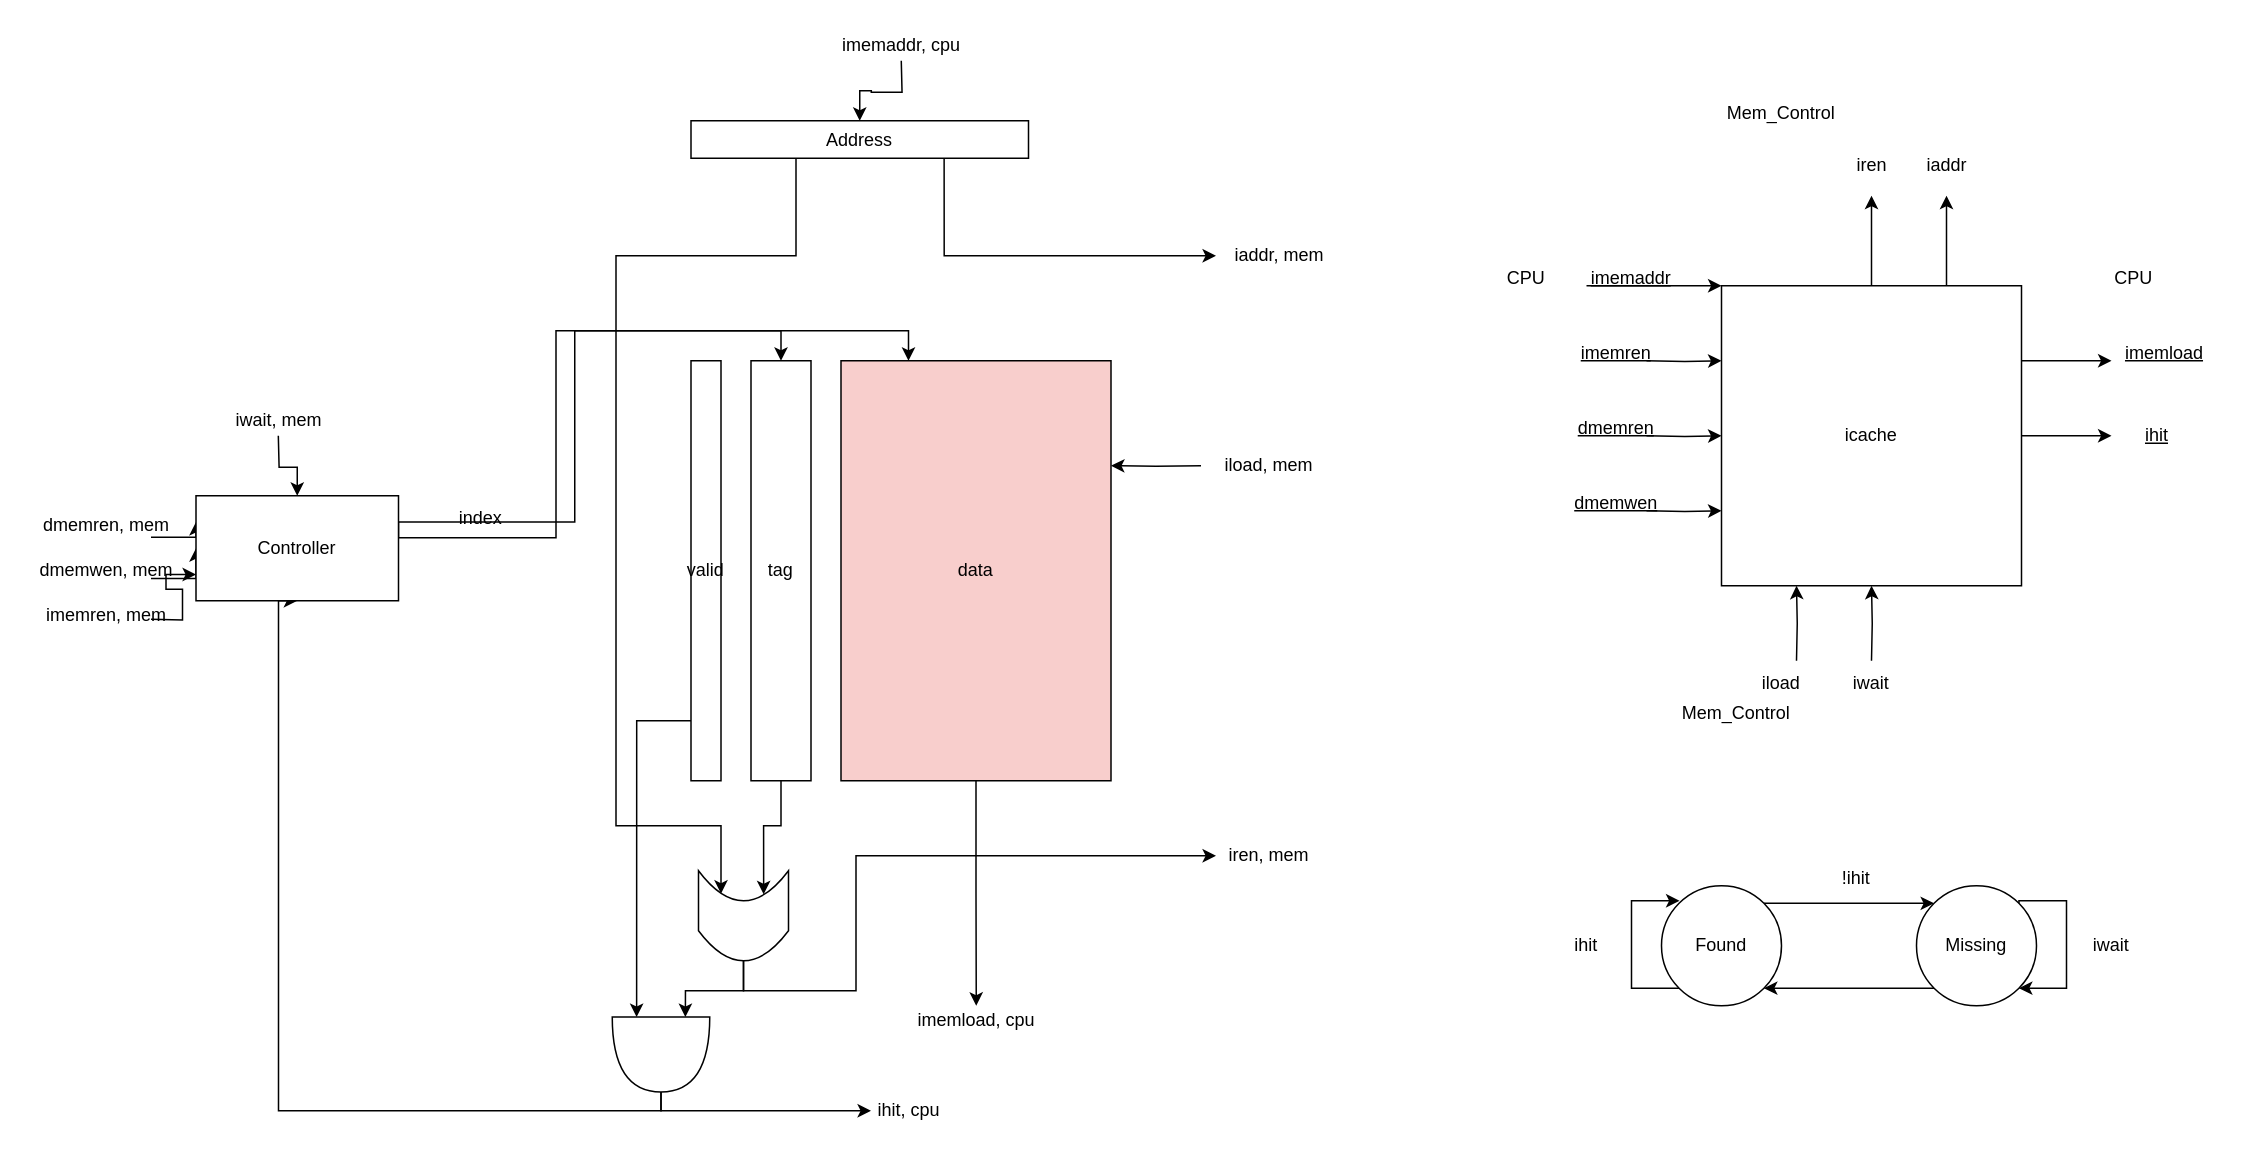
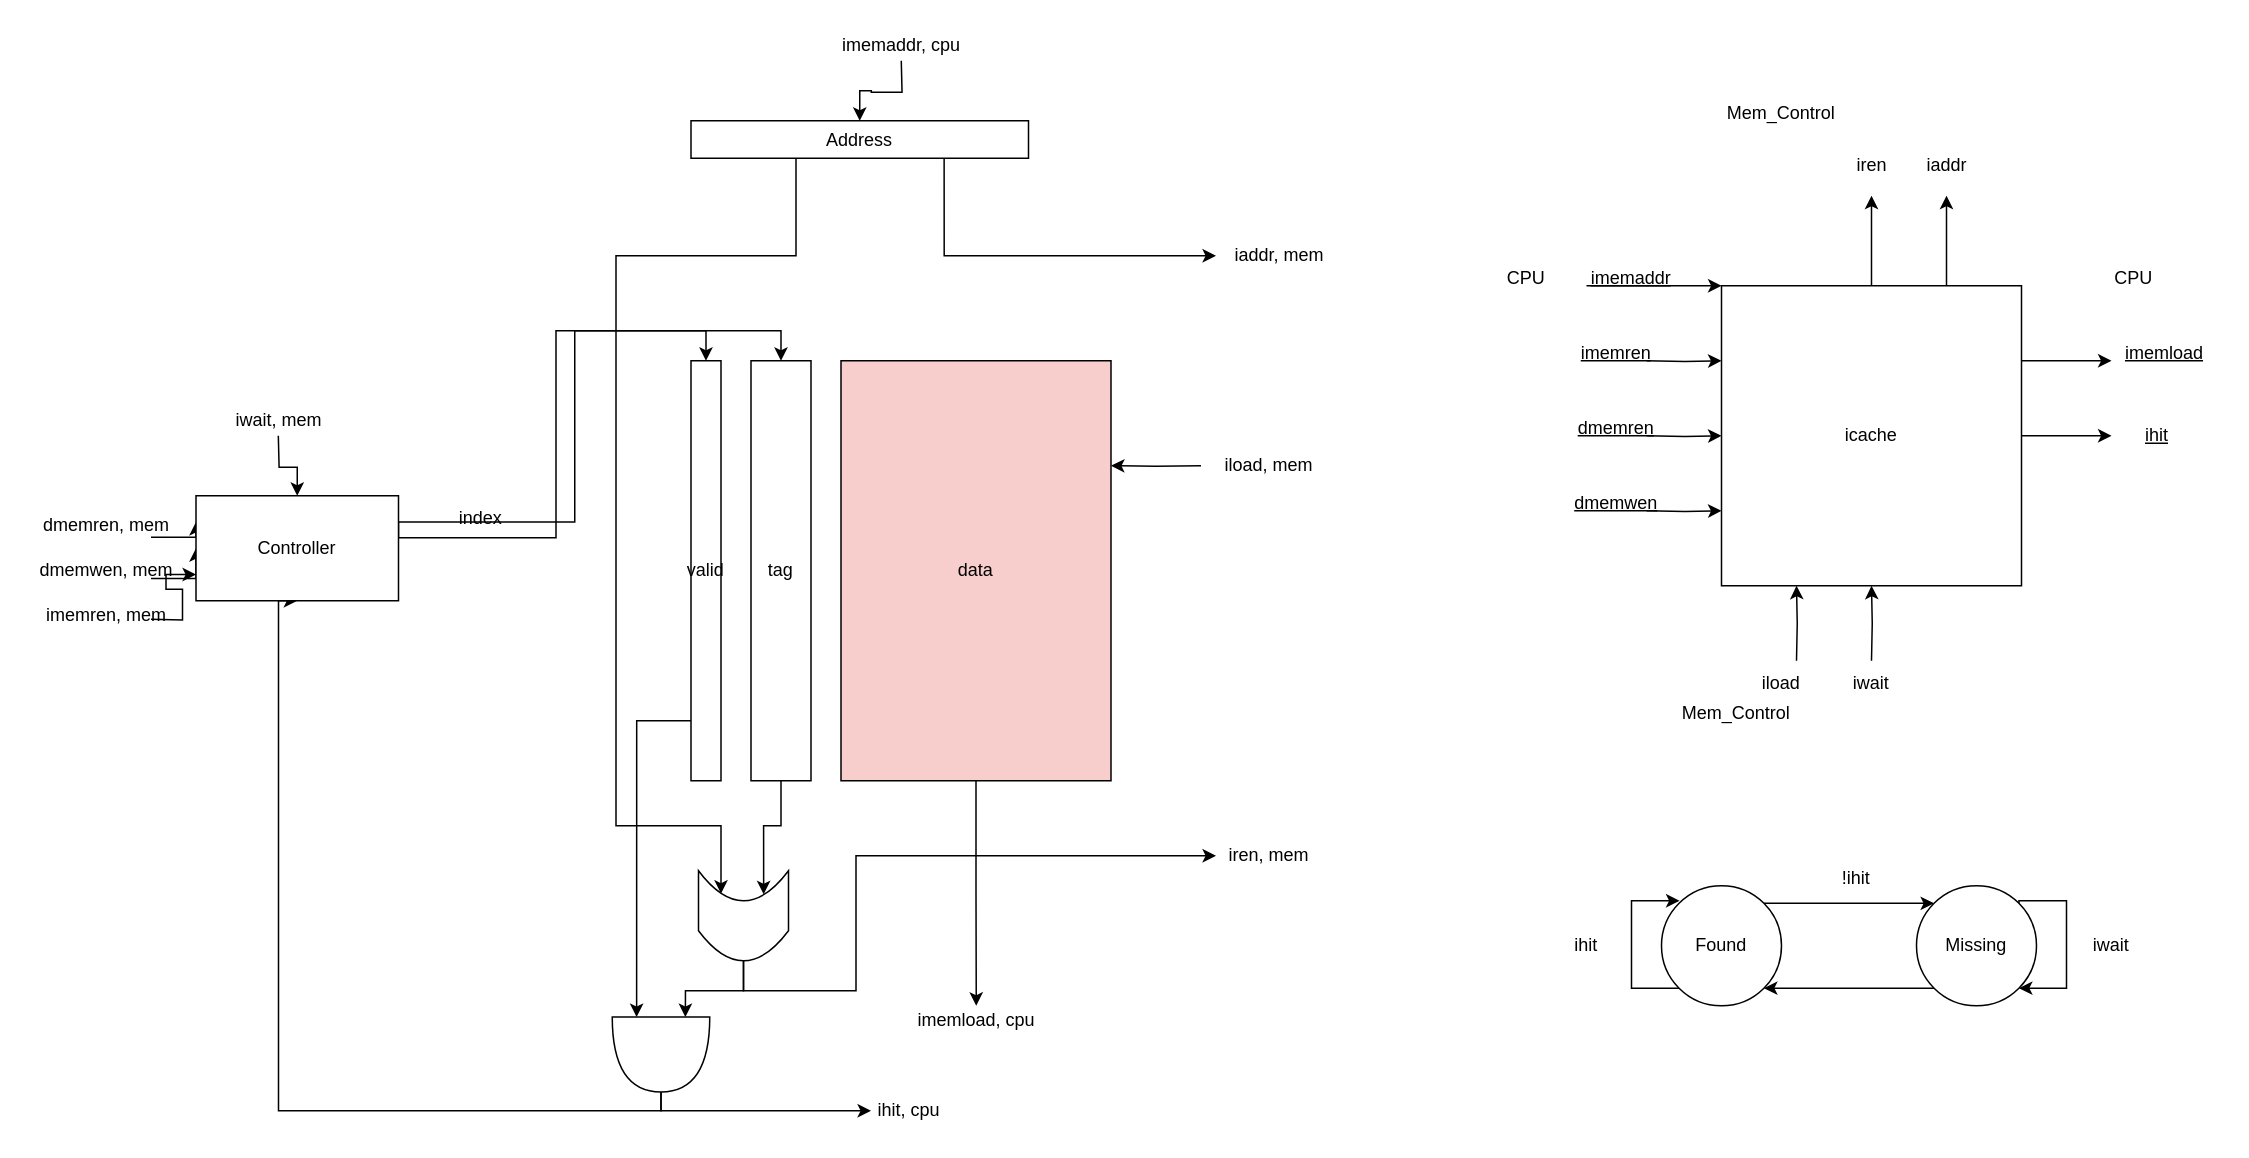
edge "Controller" -> "data": removed
edge "Controller" -> "valid": added
